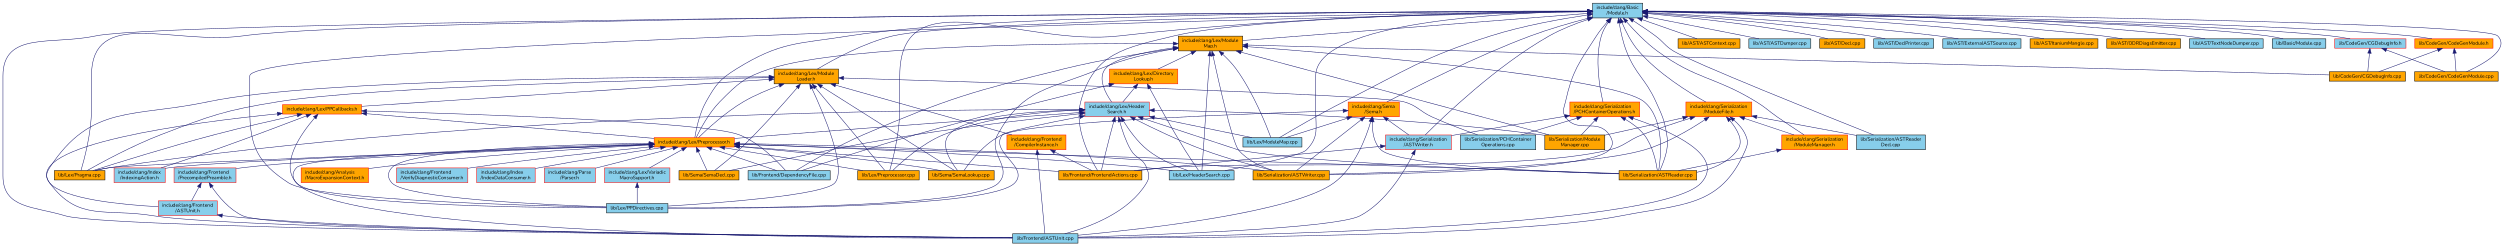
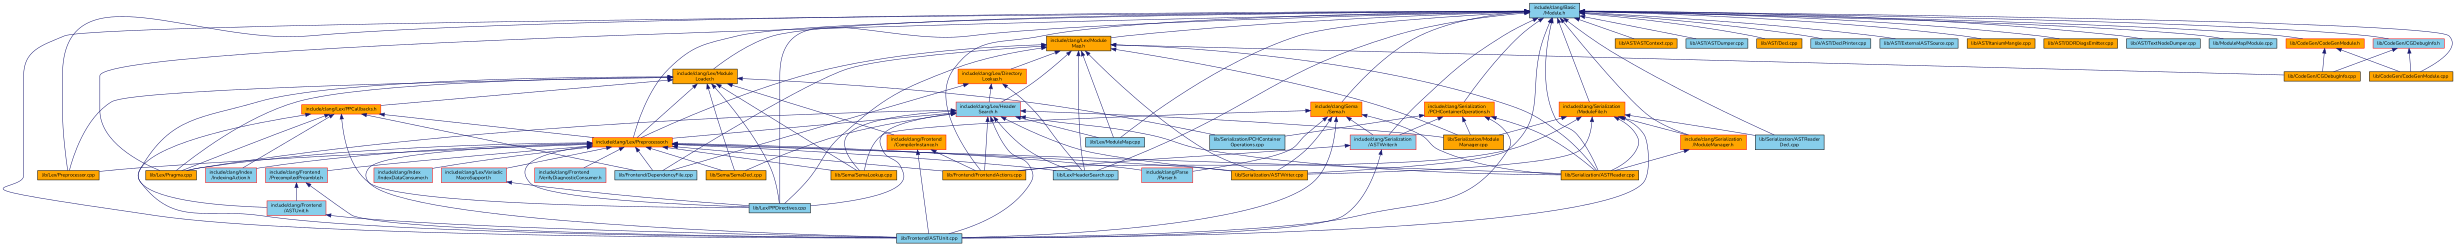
node "lib/Basic/Module.cpp": label "lib/Basic/Module.cpp" -> "lib/ModuleMap/Module.cpp"
edge "lib/Lex/ModuleMap.cpp" -> "include/clang/Sema /Sema.h": now "include/clang/Parse /Parser.h" -> "include/clang/Sema /Sema.h"
edge "lib/Lex/Preprocessor.cpp" -> "include/clang/Lex/Header Search.h": removed
node "include/clang/Analysis /MacroExpansionContext.h": removed
